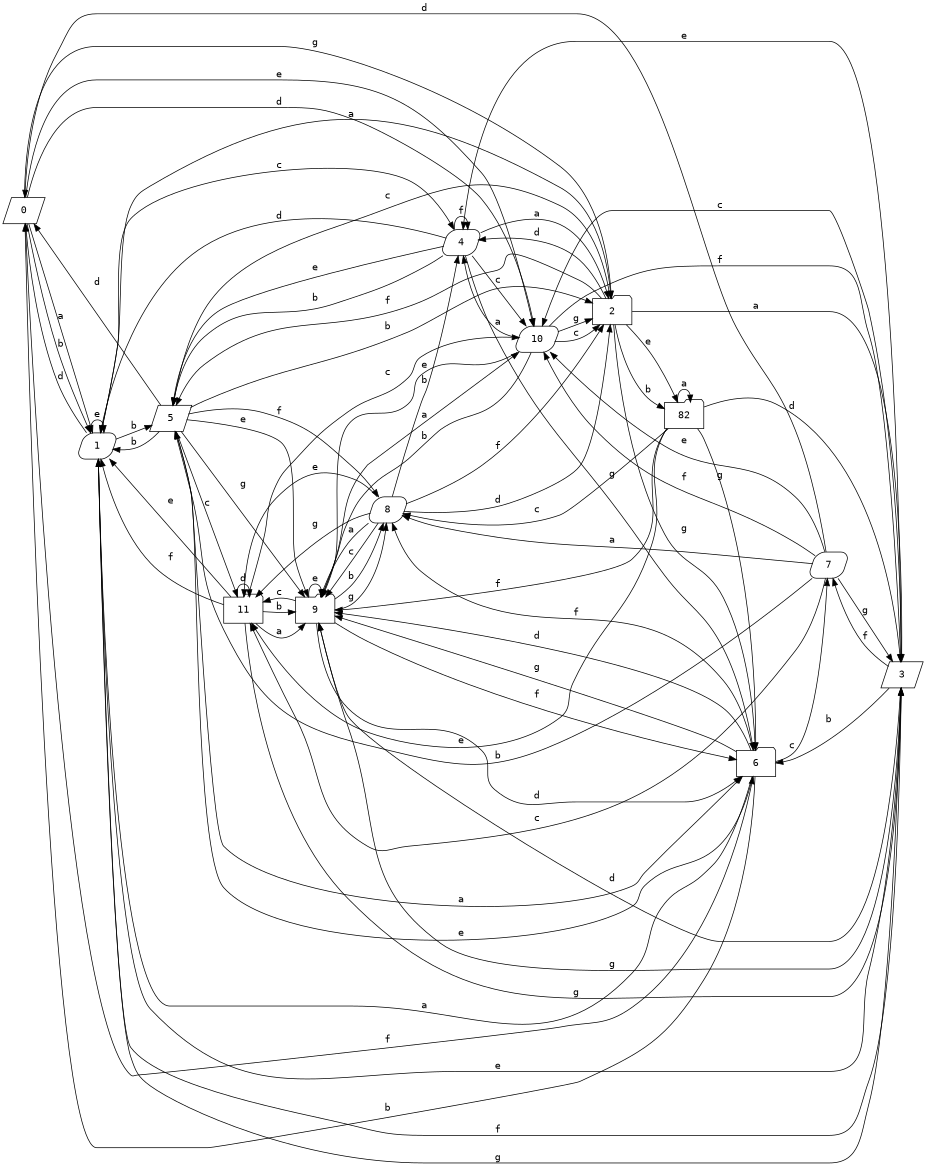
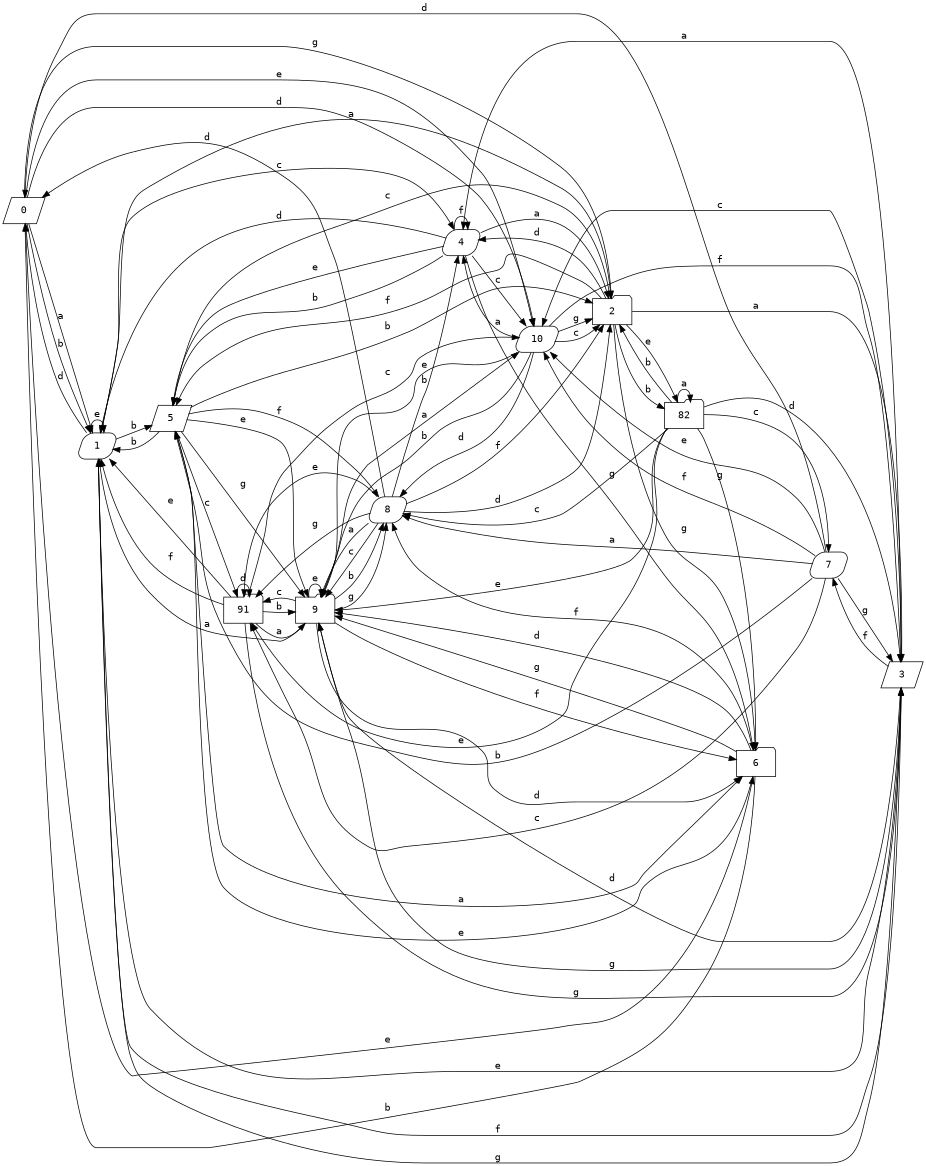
edge "3" -> "4": label "e" -> "a"
edge "5" -> "0": now "8" -> "0"
edge "82" -> "2": added, label "b"
edge "10" -> "8": added, label "d"
edge "82" -> "9": label "f" -> "e"
node "11": label "11" -> "91"
edge "6" -> "7": now "82" -> "7"
edge "3" -> "6": removed, label "b"
edge "6" -> "1": now "9" -> "1"
edge "0" -> "6": label "f" -> "e"
